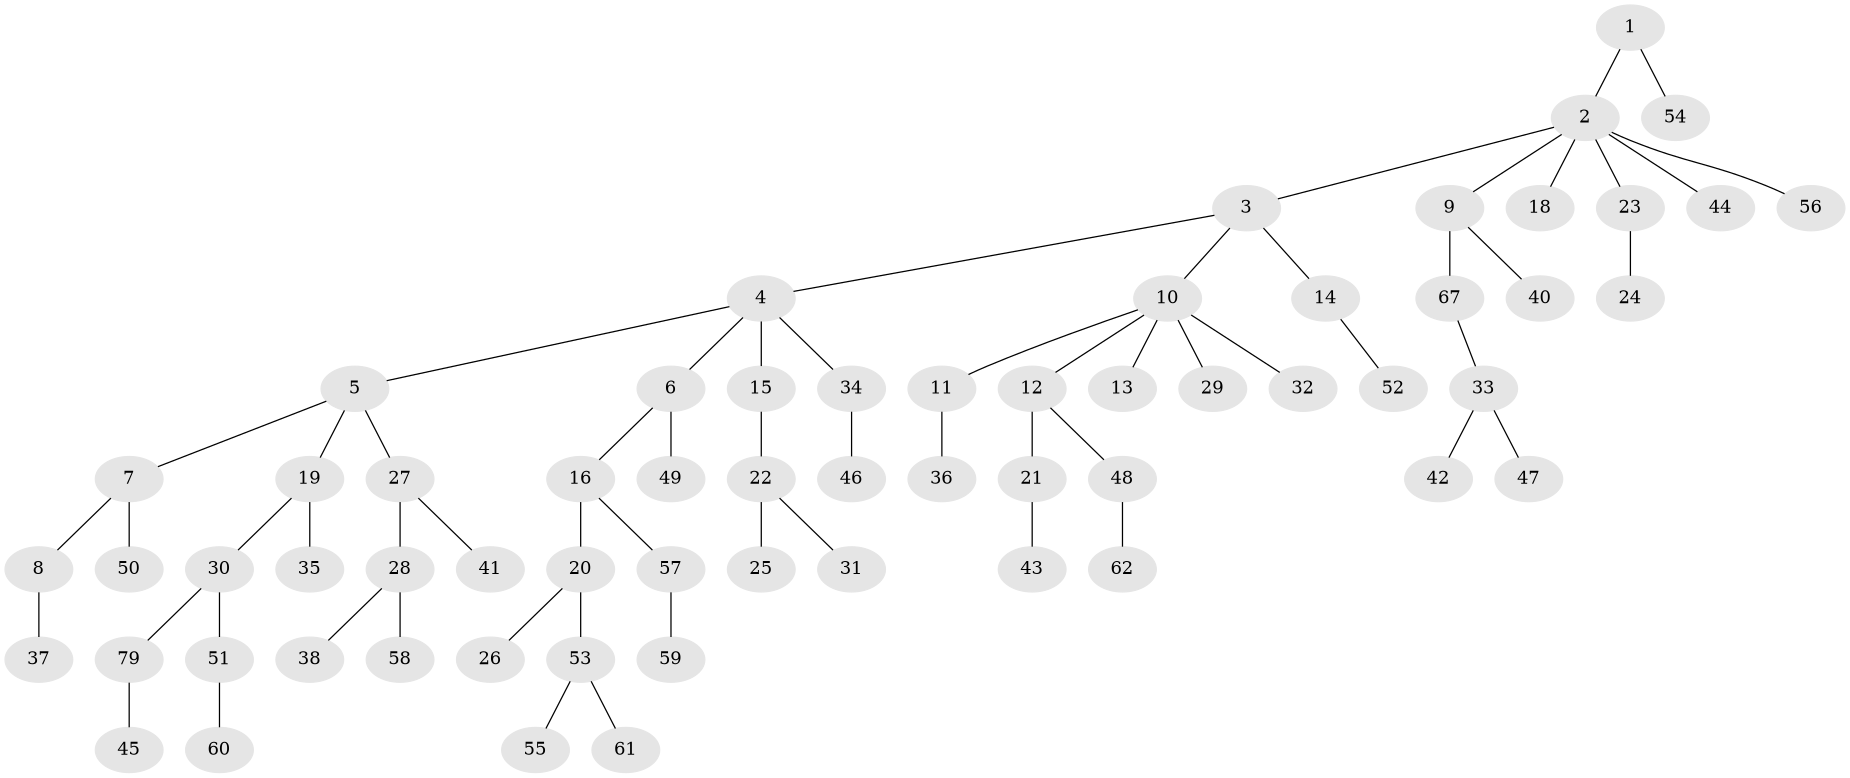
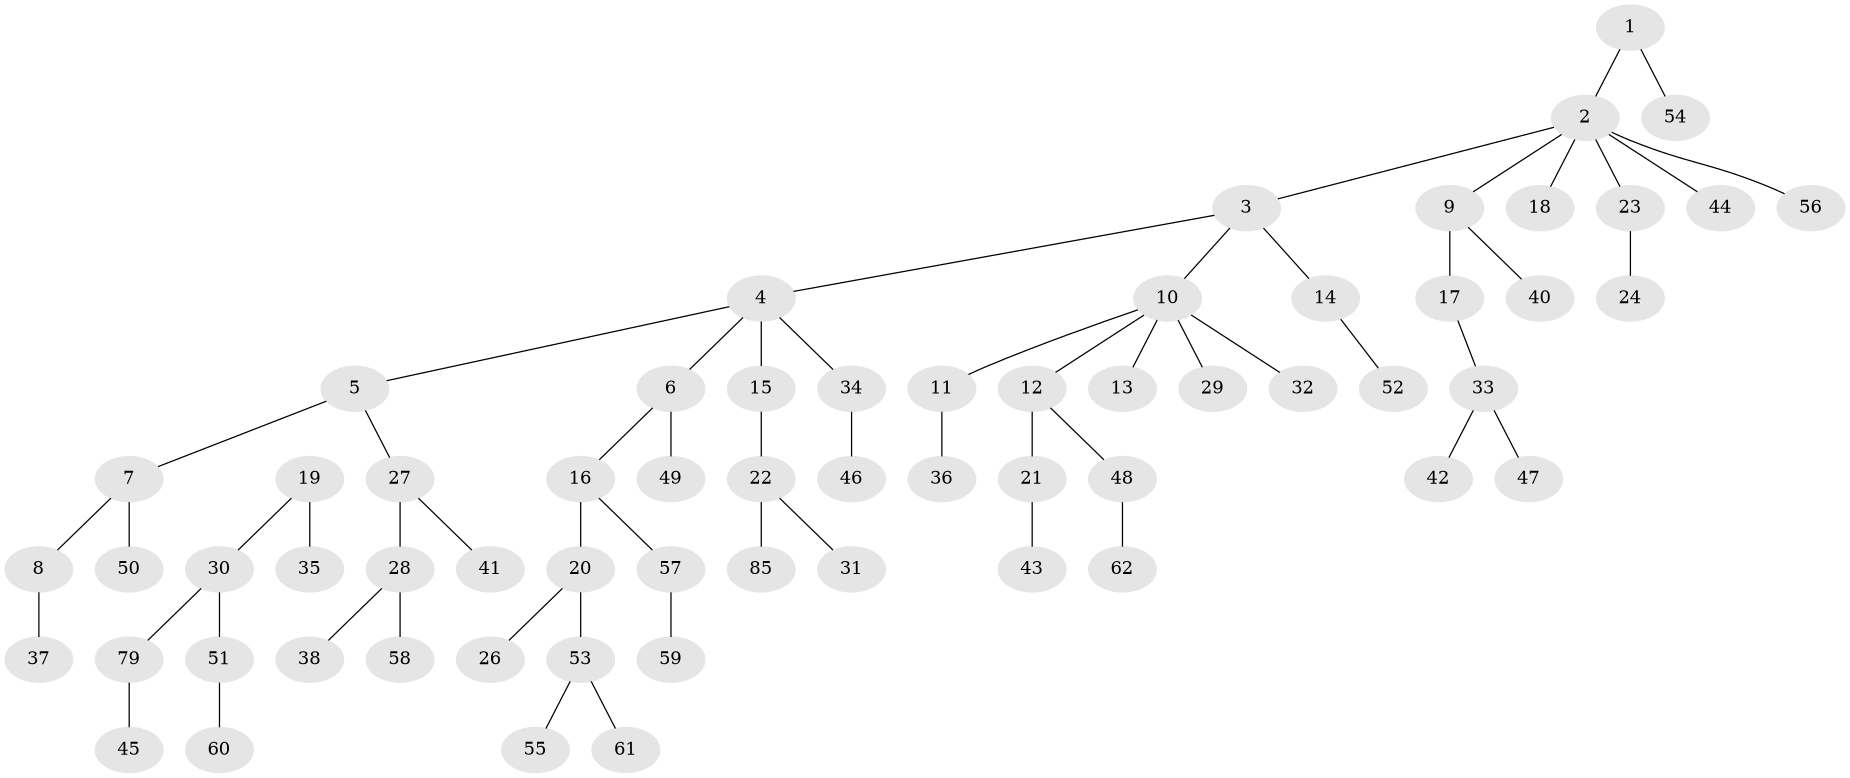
node "67": label "67" -> "17"
edge "5" -- "19": removed
node "25": label "25" -> "85"
